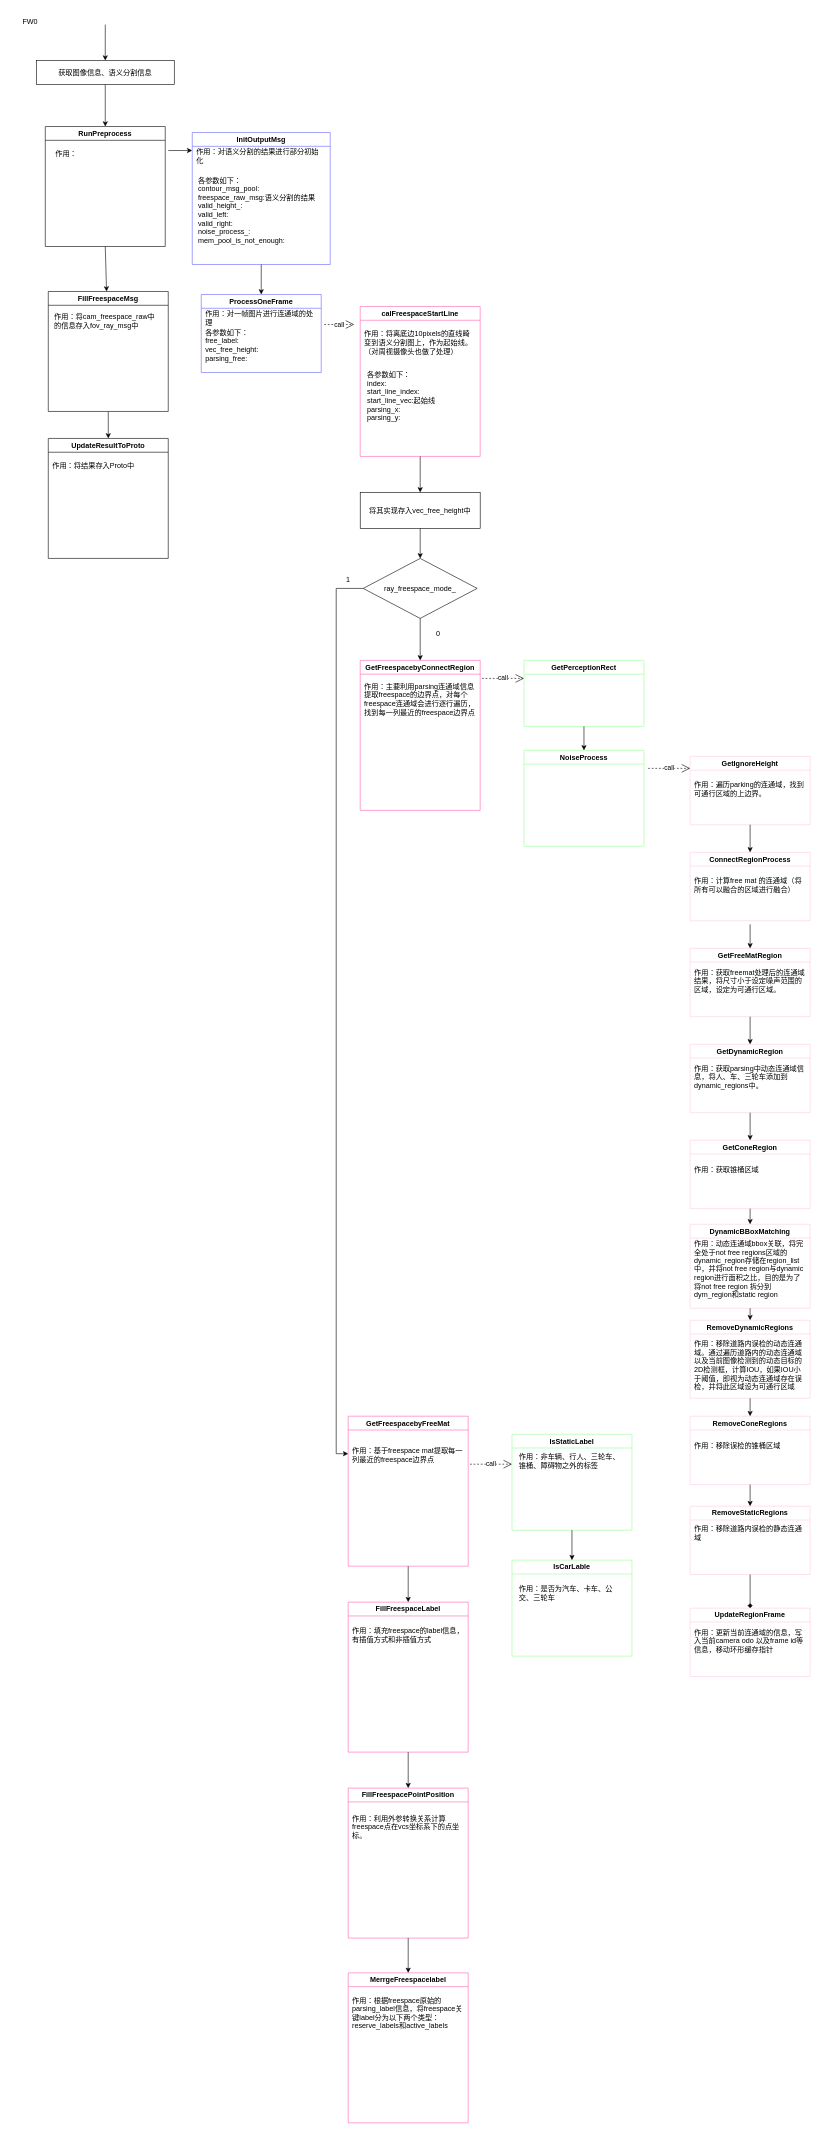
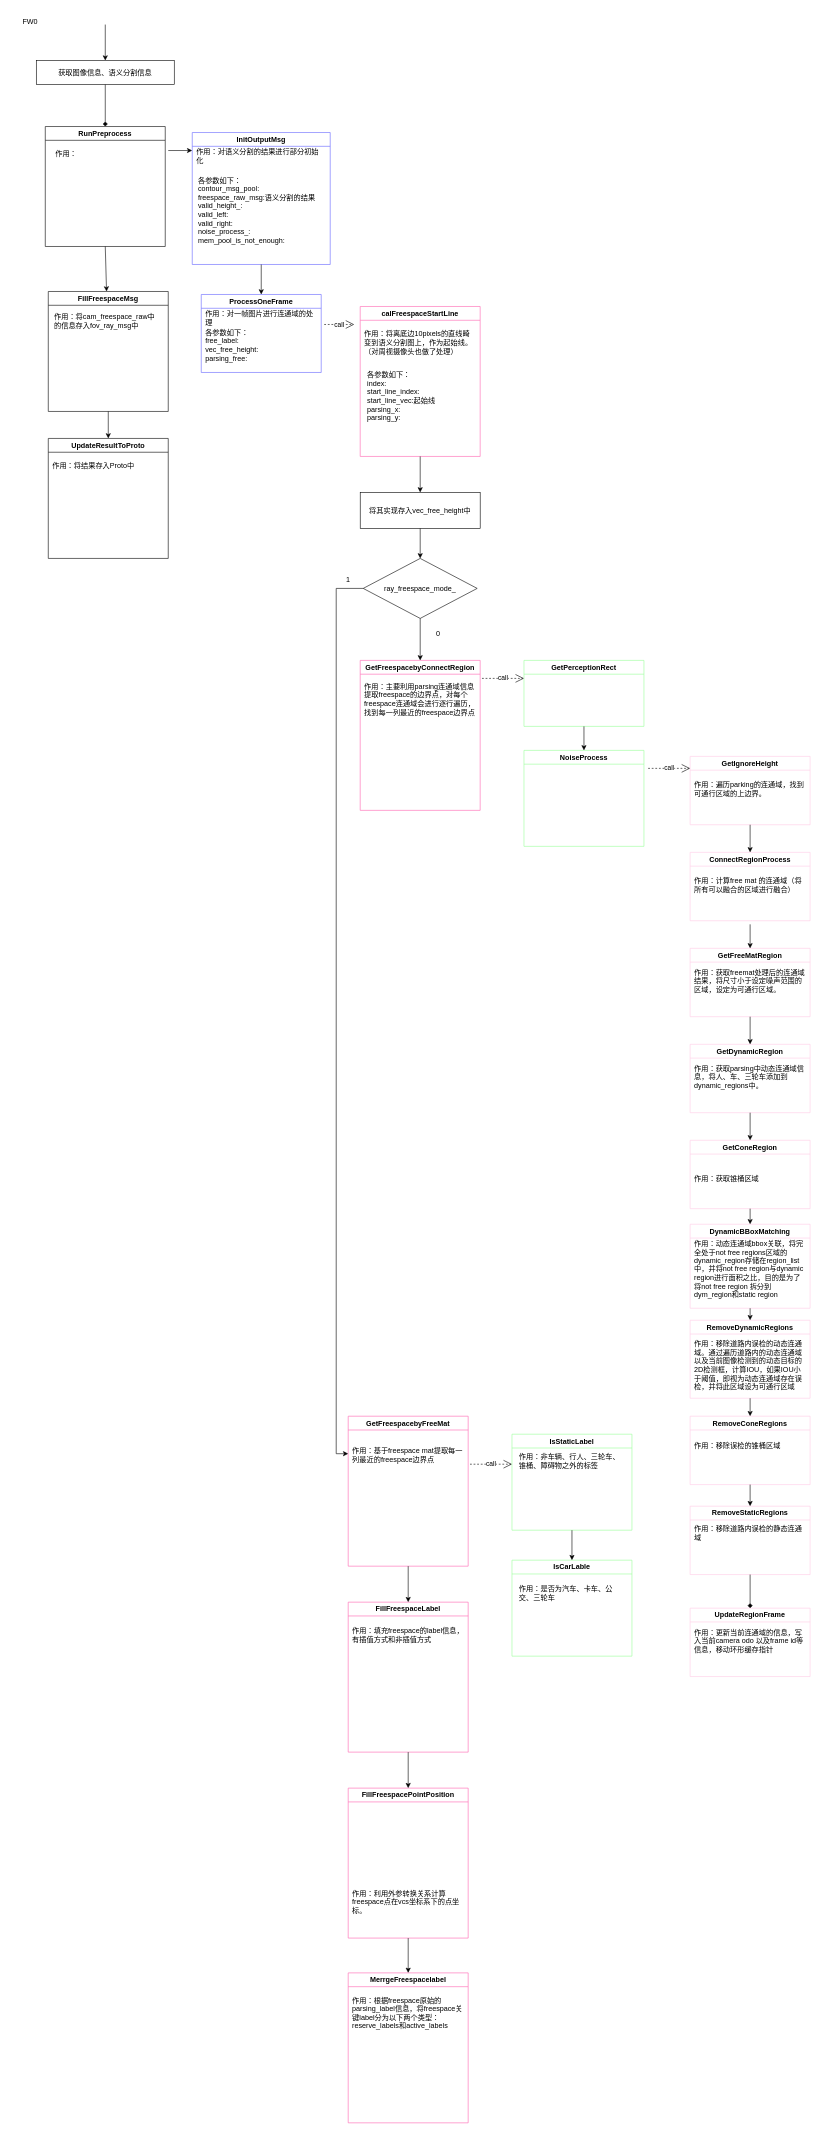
edge "获取图像信息、语义分割信息" -> "RunPreprocess": arrowhead classic -> diamond
node "作用：获取锥桶区域": moved (750, 1170) -> (750, 1179)
node "作用：利用外参转换关系计算freespace点在vcs坐标系下的点坐标。": moved (408, 1827) -> (408, 1902)
